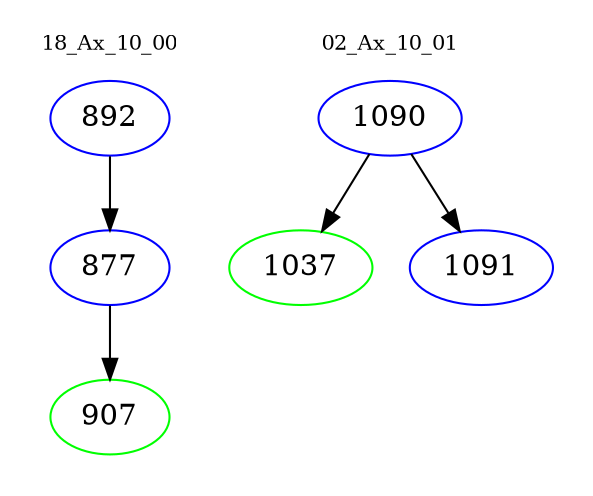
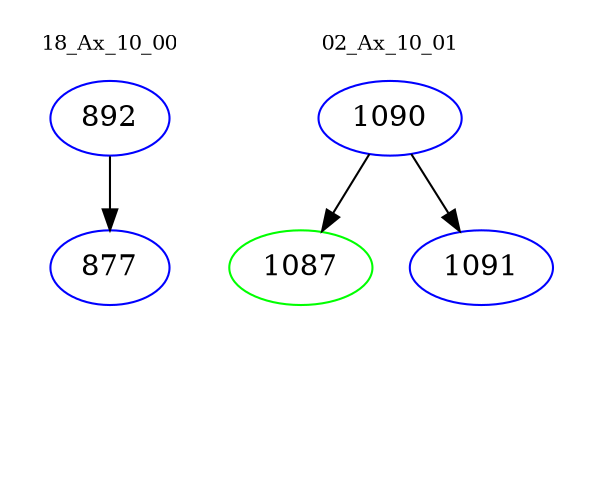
node "1037": label "1037" -> "1087"
node "907": removed
